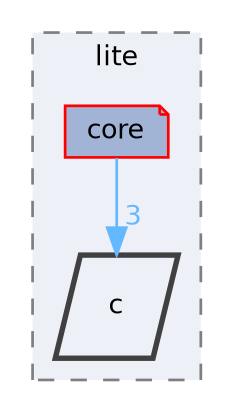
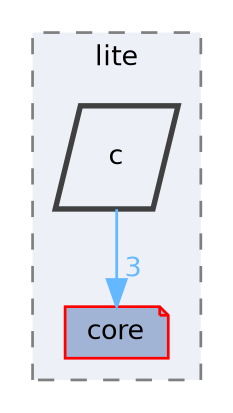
edge "core" -> "c": reversed
